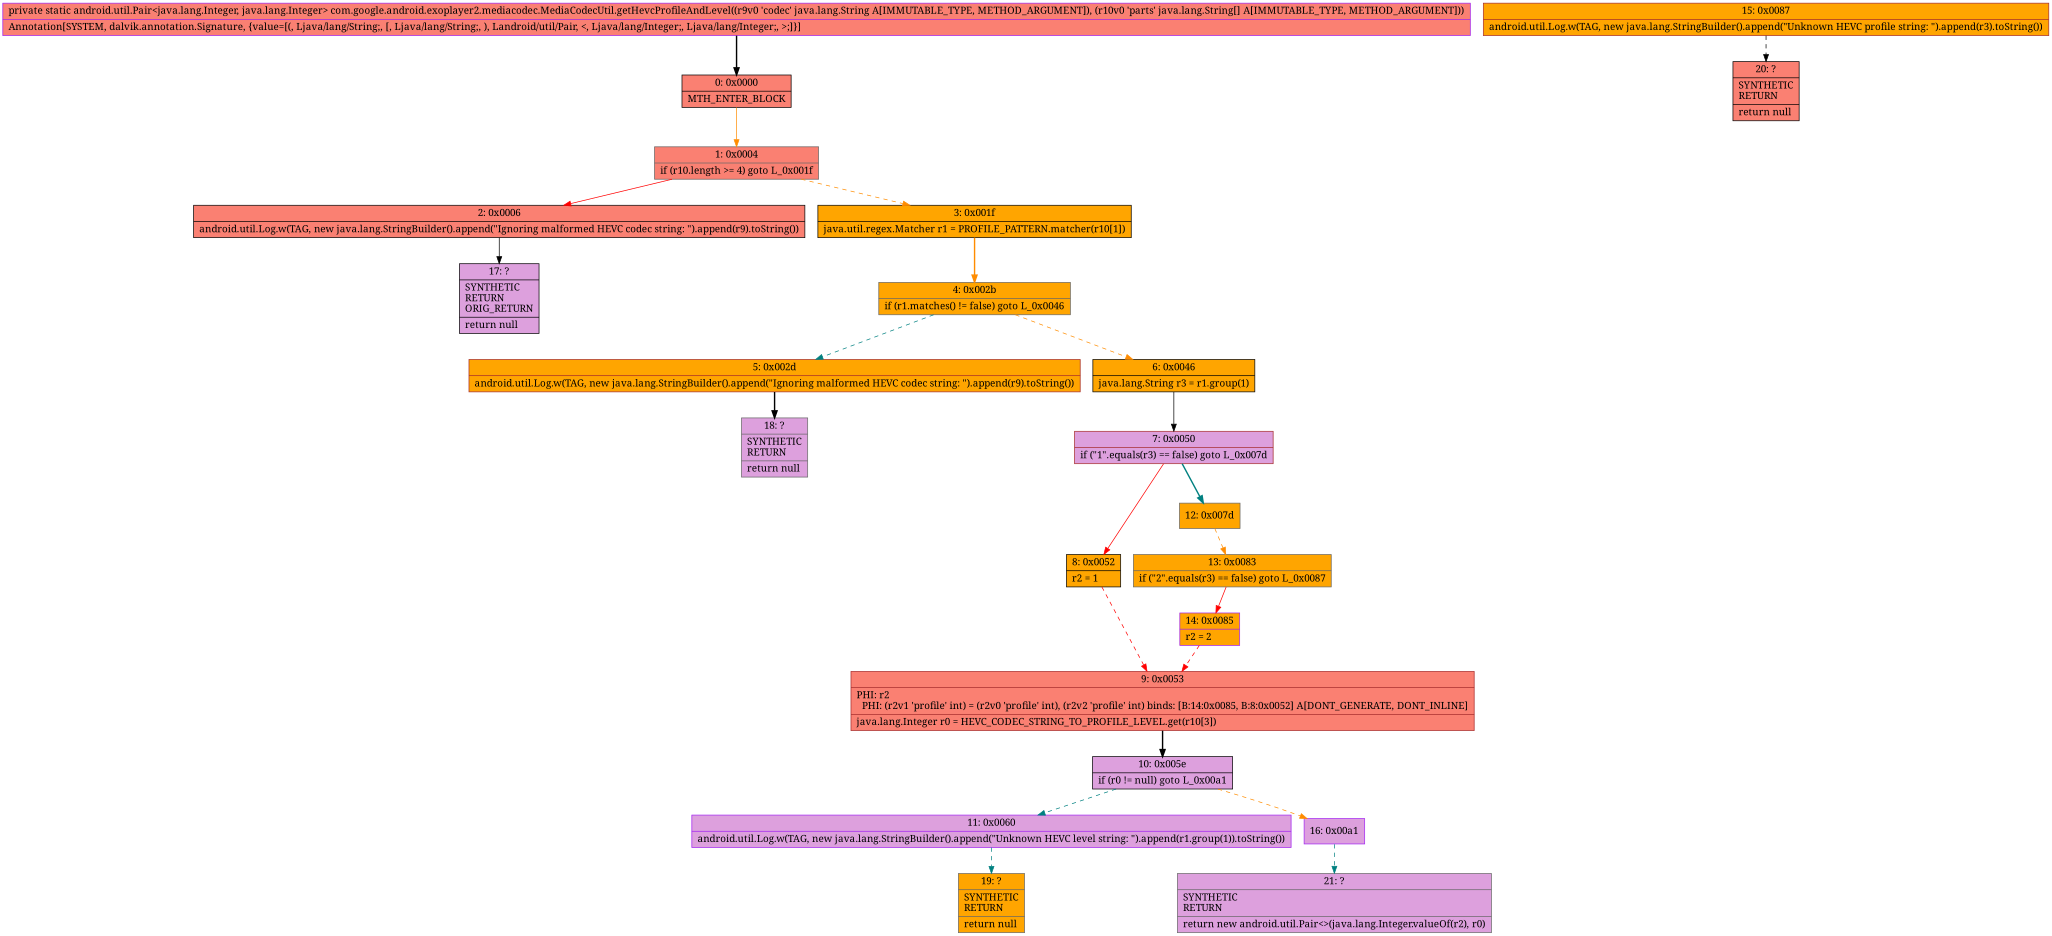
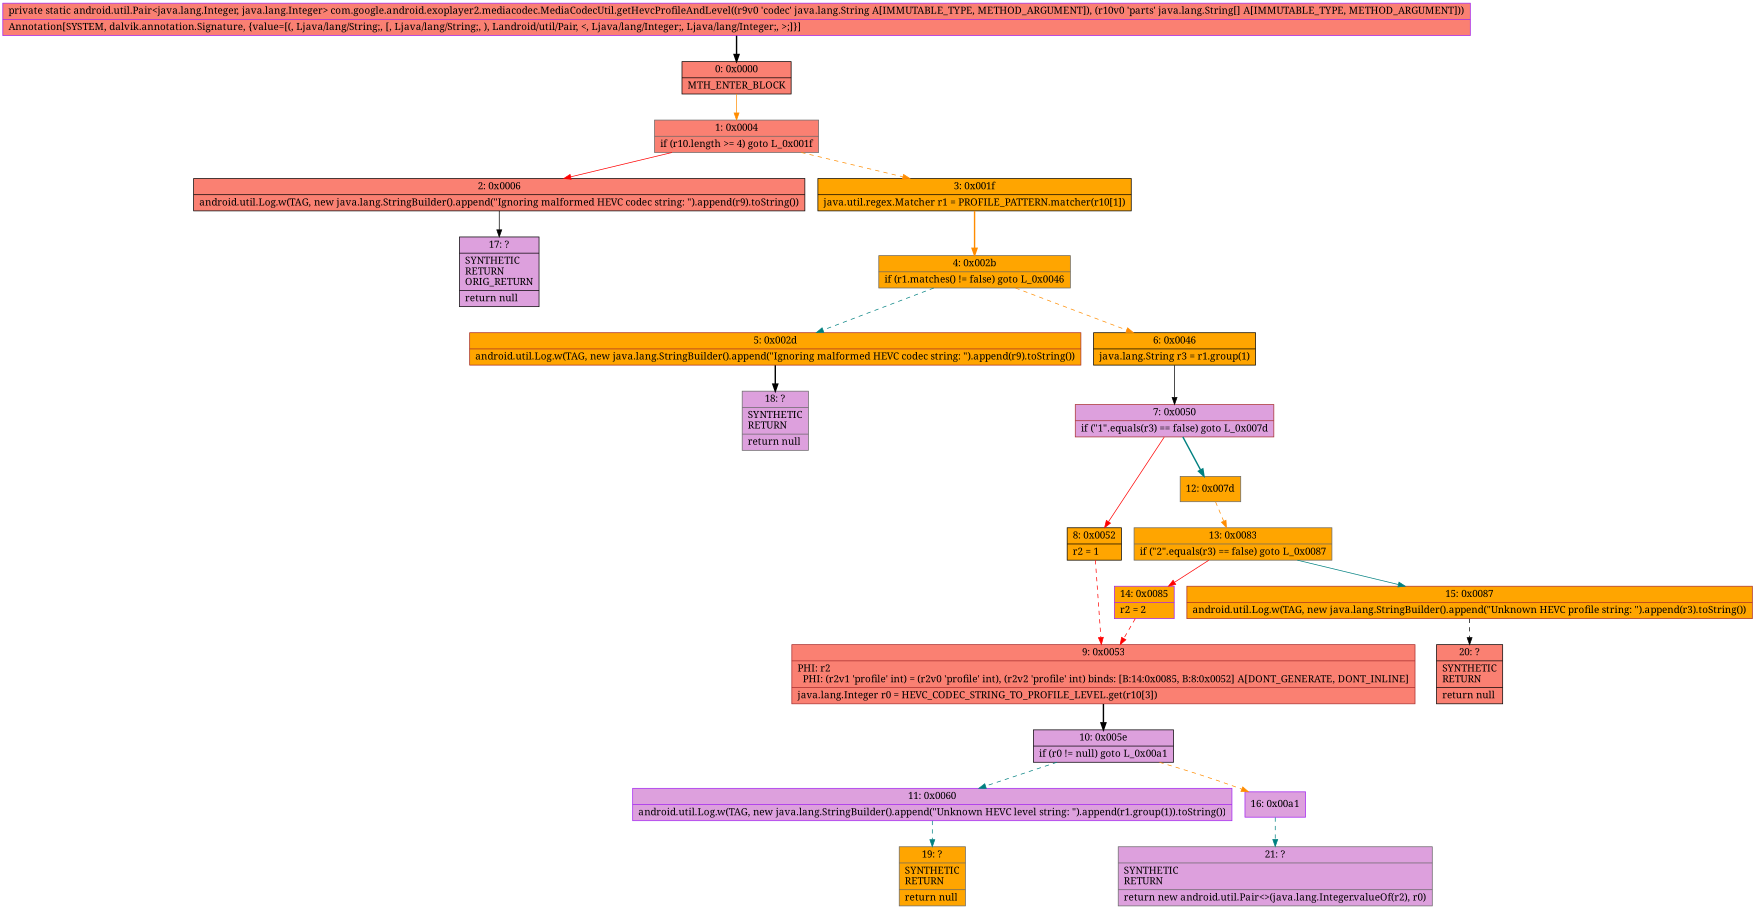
edge "13: 0x0083" -> "15: 0x0087": added
